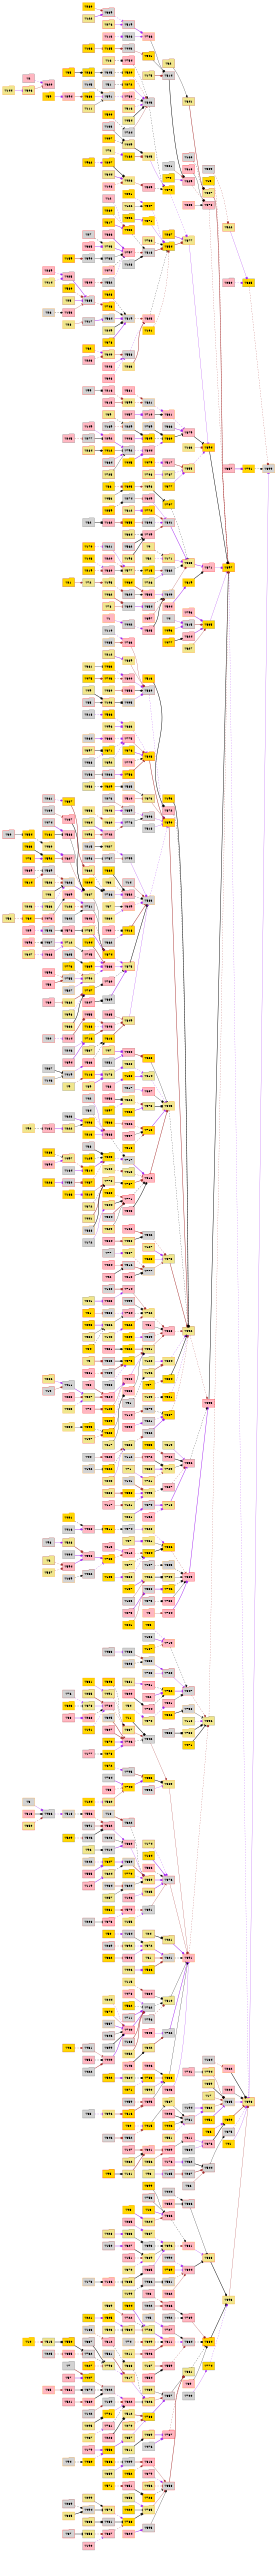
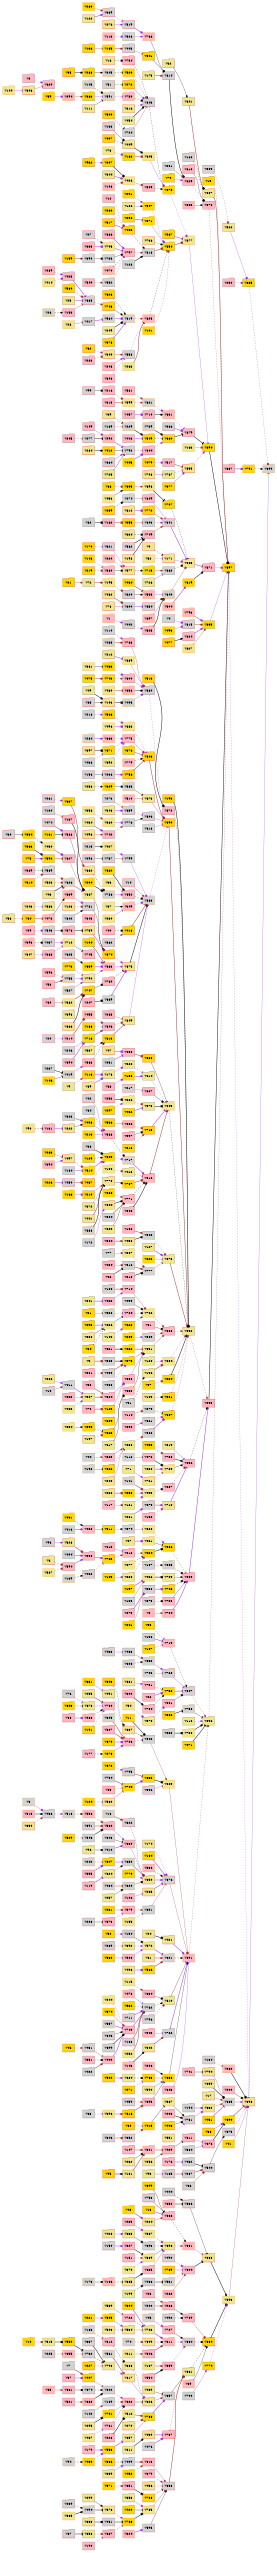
node "v146": fillcolor lightgrey -> gold
